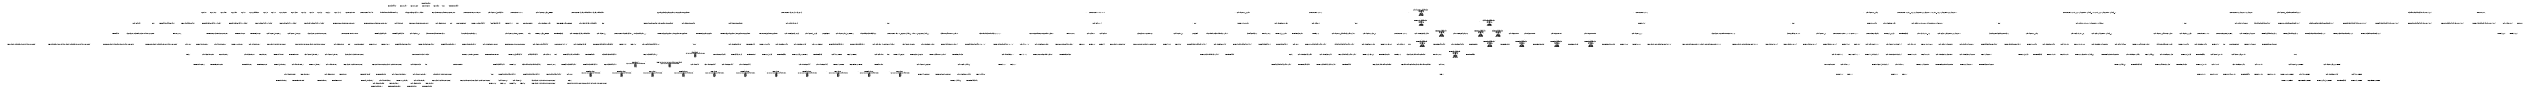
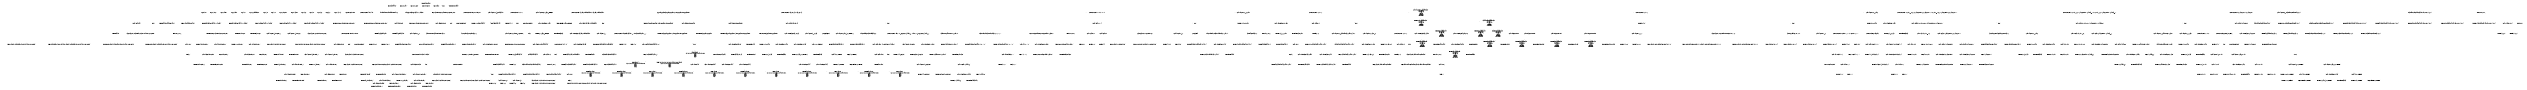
node "(IDENTIFIER,v12,ap_sta_no_session_timeout(hapd, v12))": label "(IDENTIFIER,v12,ap_sta_no_session_timeout(hapd, v12))" -> "(CONTROL,v12,ap_sta_no_session_timeout(hapd, v12))"
